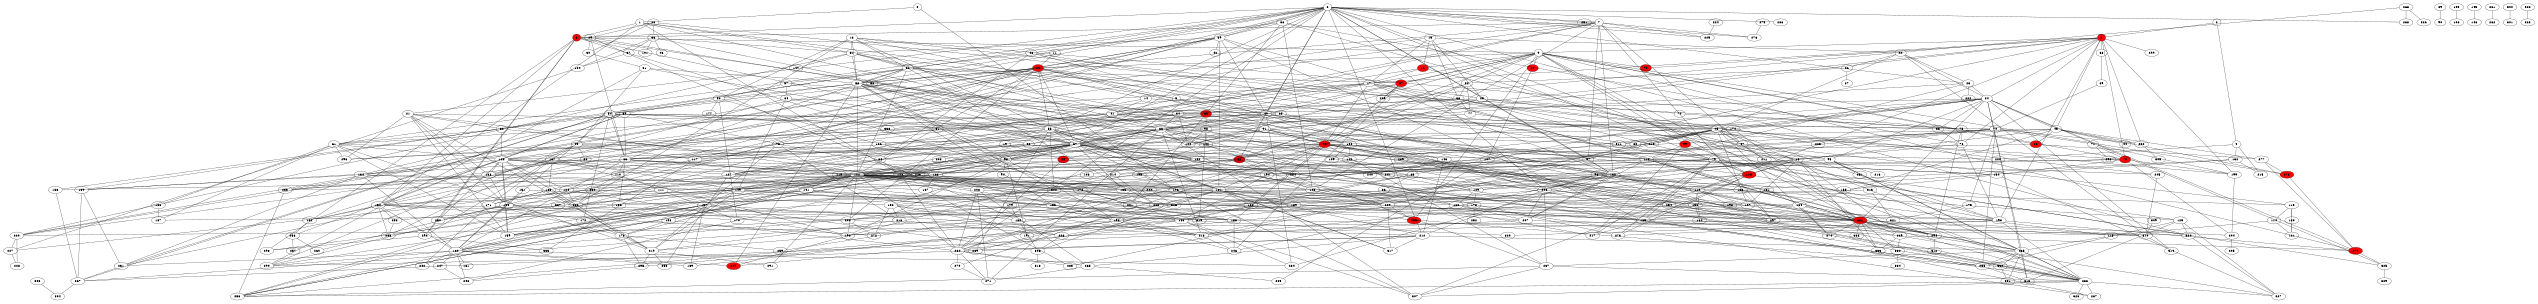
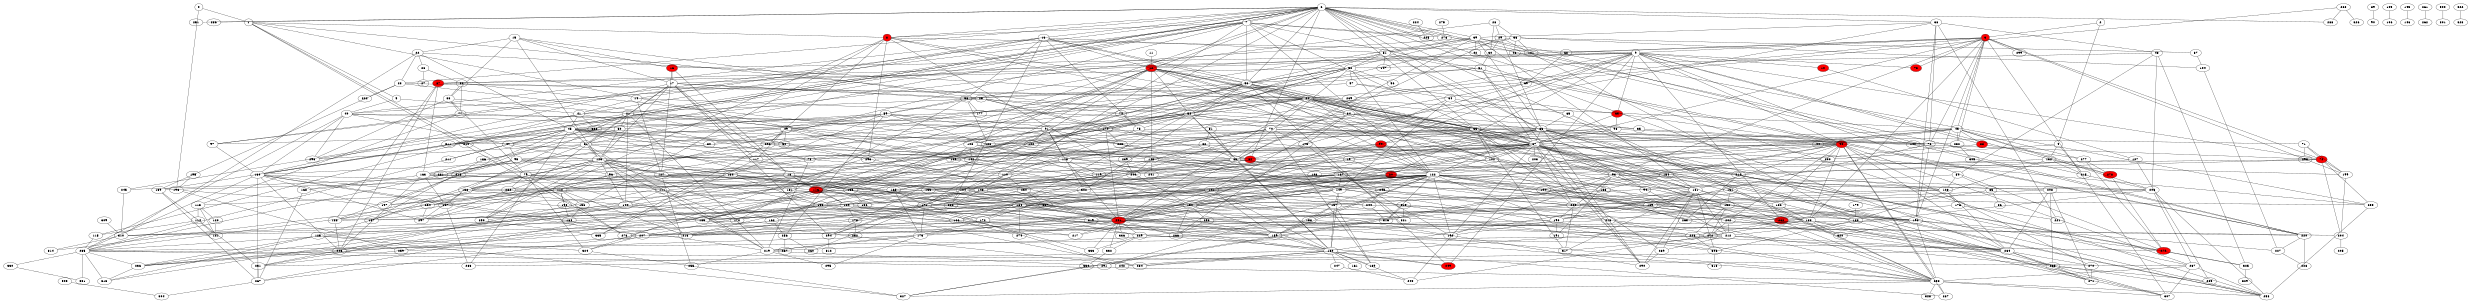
edge "138" -- "297": added
edge "250" -- "292": now "250" -- "335"
